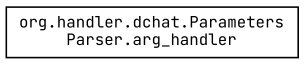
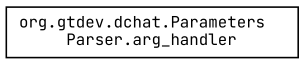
node "org.handler.dchat.Parameters Parser.arg_handler": label "org.handler.dchat.Parameters Parser.arg_handler" -> "org.gtdev.dchat.Parameters Parser.arg_handler"
